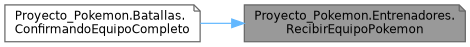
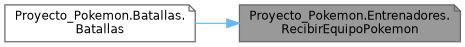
node "Proyecto_Pokemon.Batallas. ConfirmandoEquipoCompleto": label "Proyecto_Pokemon.Batallas. ConfirmandoEquipoCompleto" -> "Proyecto_Pokemon.Batallas. Batallas"
